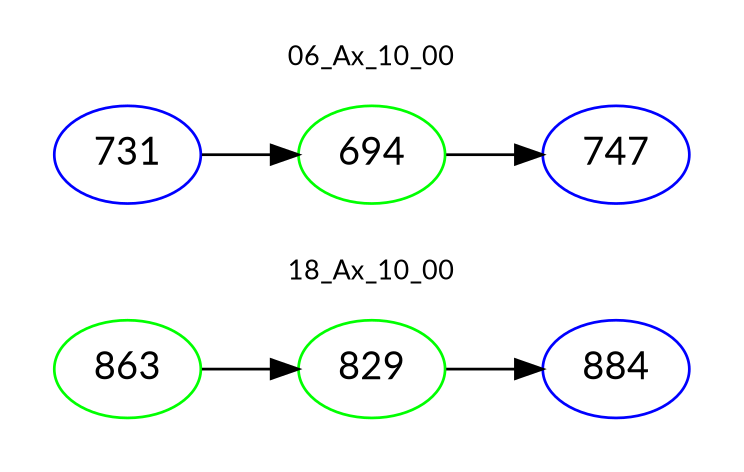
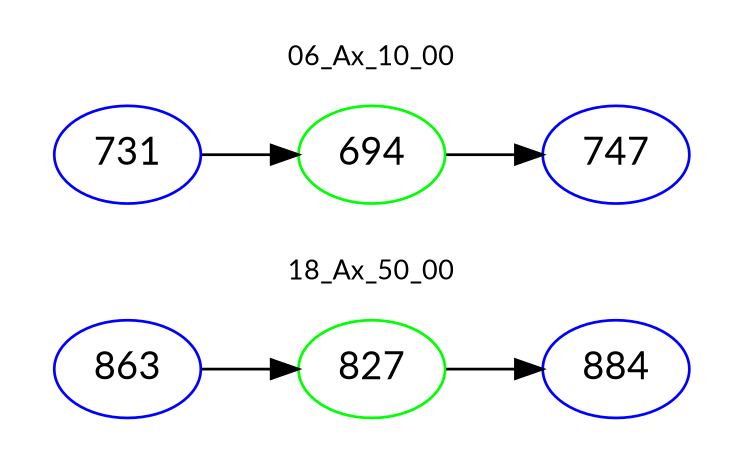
cluster "18_Ax_10_00": label "18_Ax_10_00" -> "18_Ax_50_00"
node "863": color green -> blue
node "829": label "829" -> "827"
